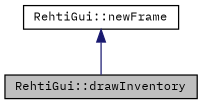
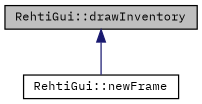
edge "RehtiGui::drawInventory" -> "RehtiGui::newFrame": reversed
